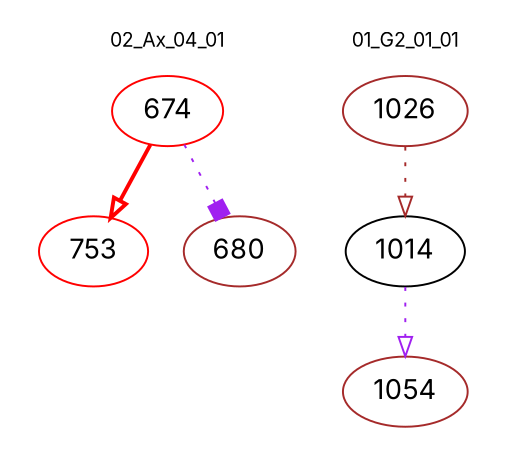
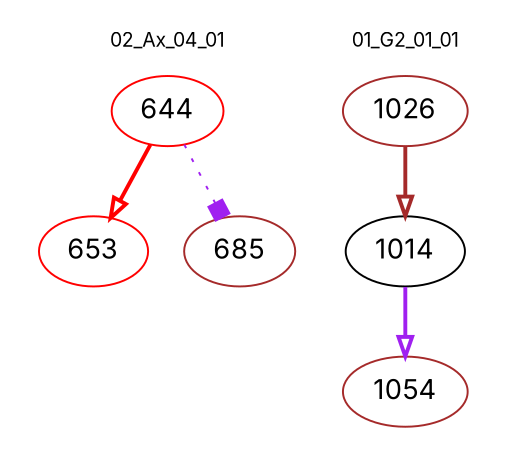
node "674": label "674" -> "644"
edge "1026" -> "1014": style dotted -> bold
node "753": label "753" -> "653"
node "680": label "680" -> "685"
edge "1014" -> "1054": style dotted -> bold
